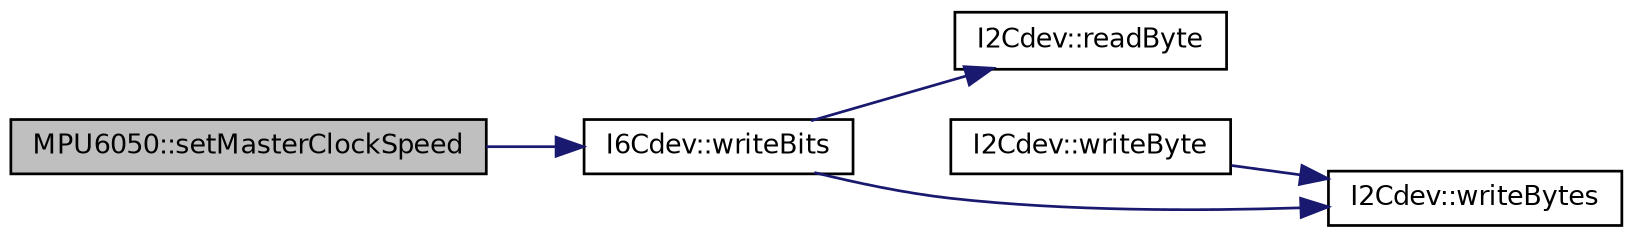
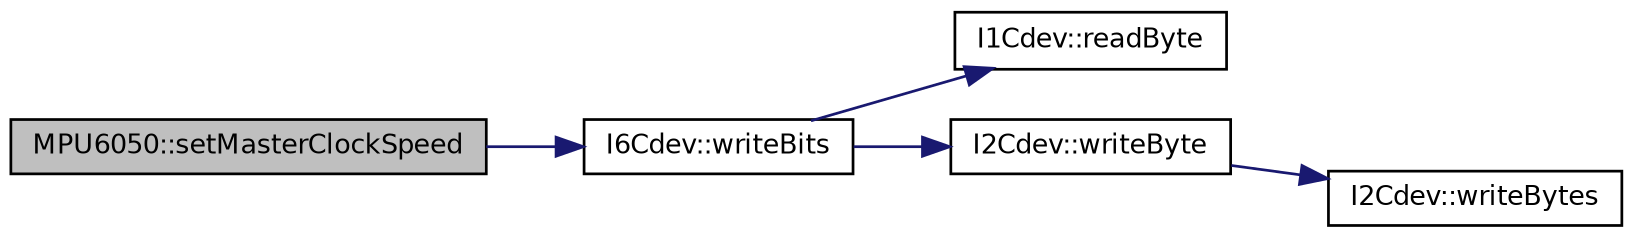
node "I2Cdev::readByte": label "I2Cdev::readByte" -> "I1Cdev::readByte"
edge "I6Cdev::writeBits" -> "I2Cdev::writeBytes": now "I6Cdev::writeBits" -> "I2Cdev::writeByte"
